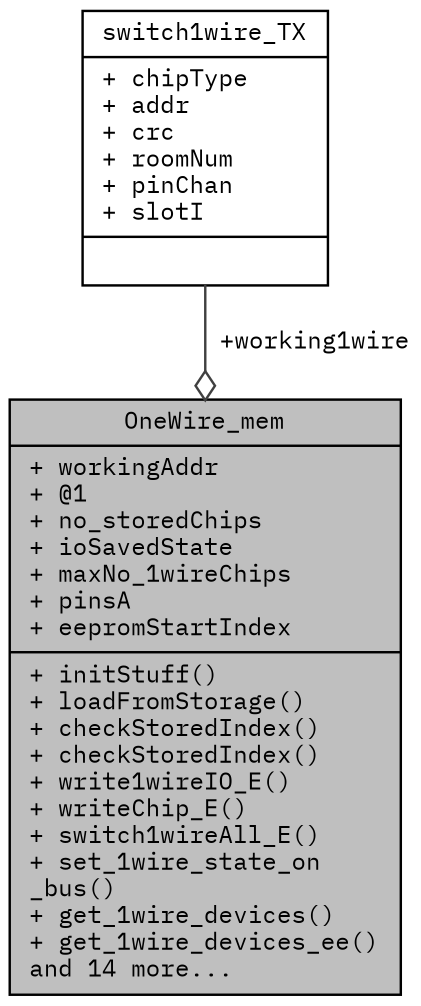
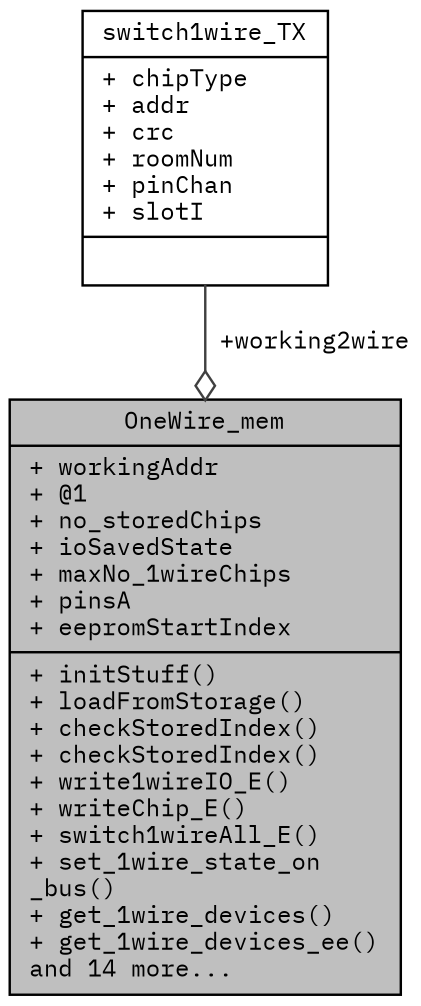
edge "switch1wire_TX" -> "OneWire_mem": label " +working1wire" -> " +working2wire"
